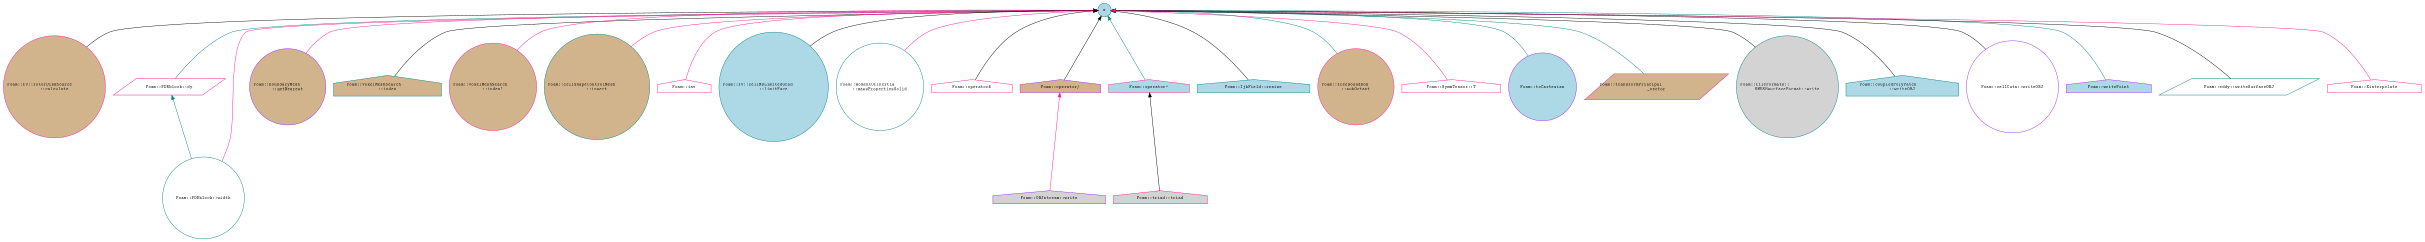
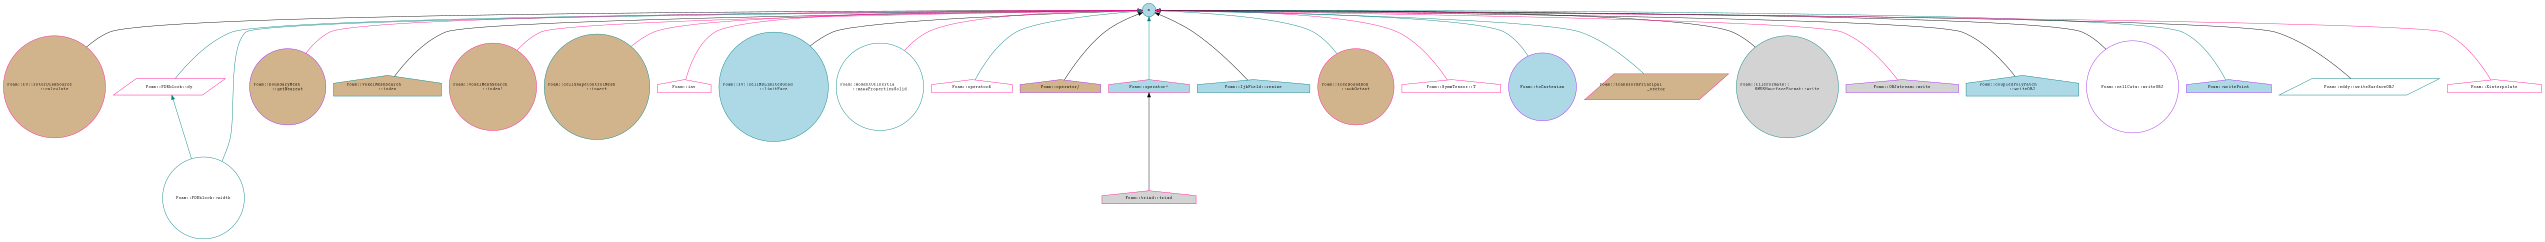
edge "Foam::PDRblock::width" -> "x": color deeppink -> teal
edge "Foam::operator&" -> "x": color black -> teal
edge "Foam::OBJstream::write" -> "Foam::operator/": now "Foam::OBJstream::write" -> "x"
